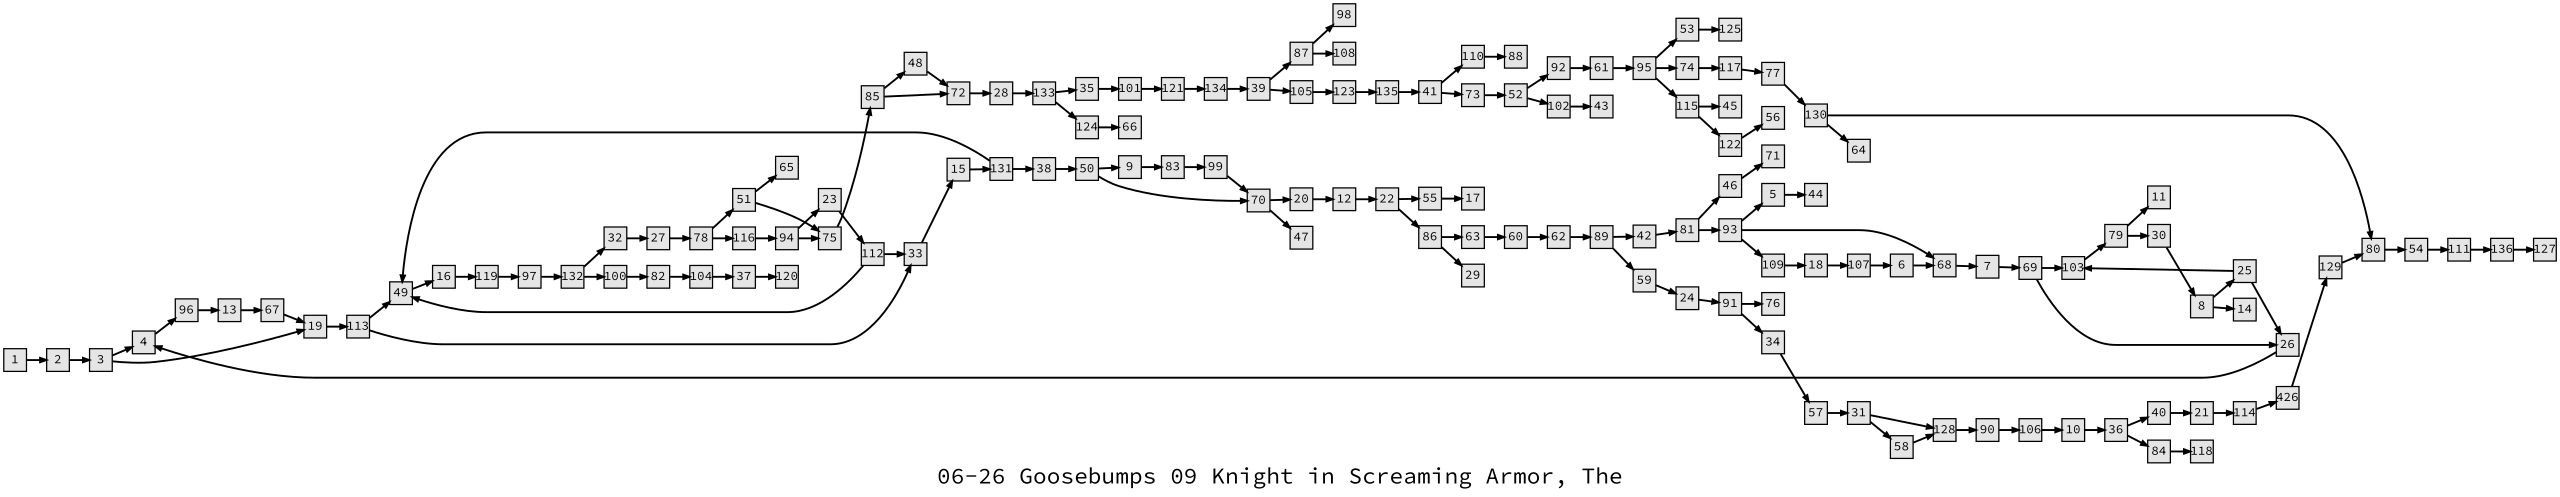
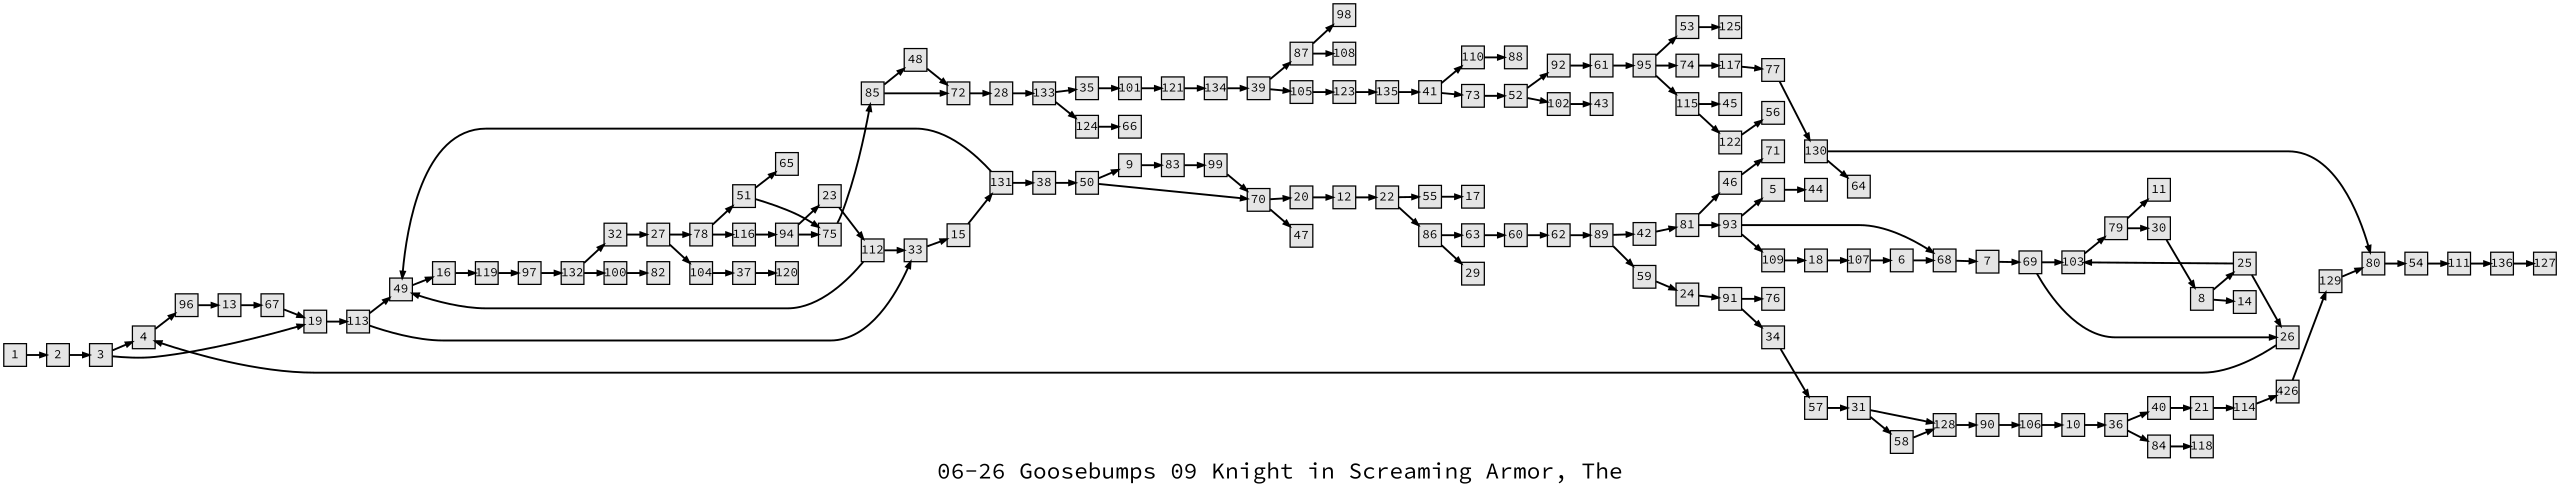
edge "82" -> "104": now "27" -> "104"
